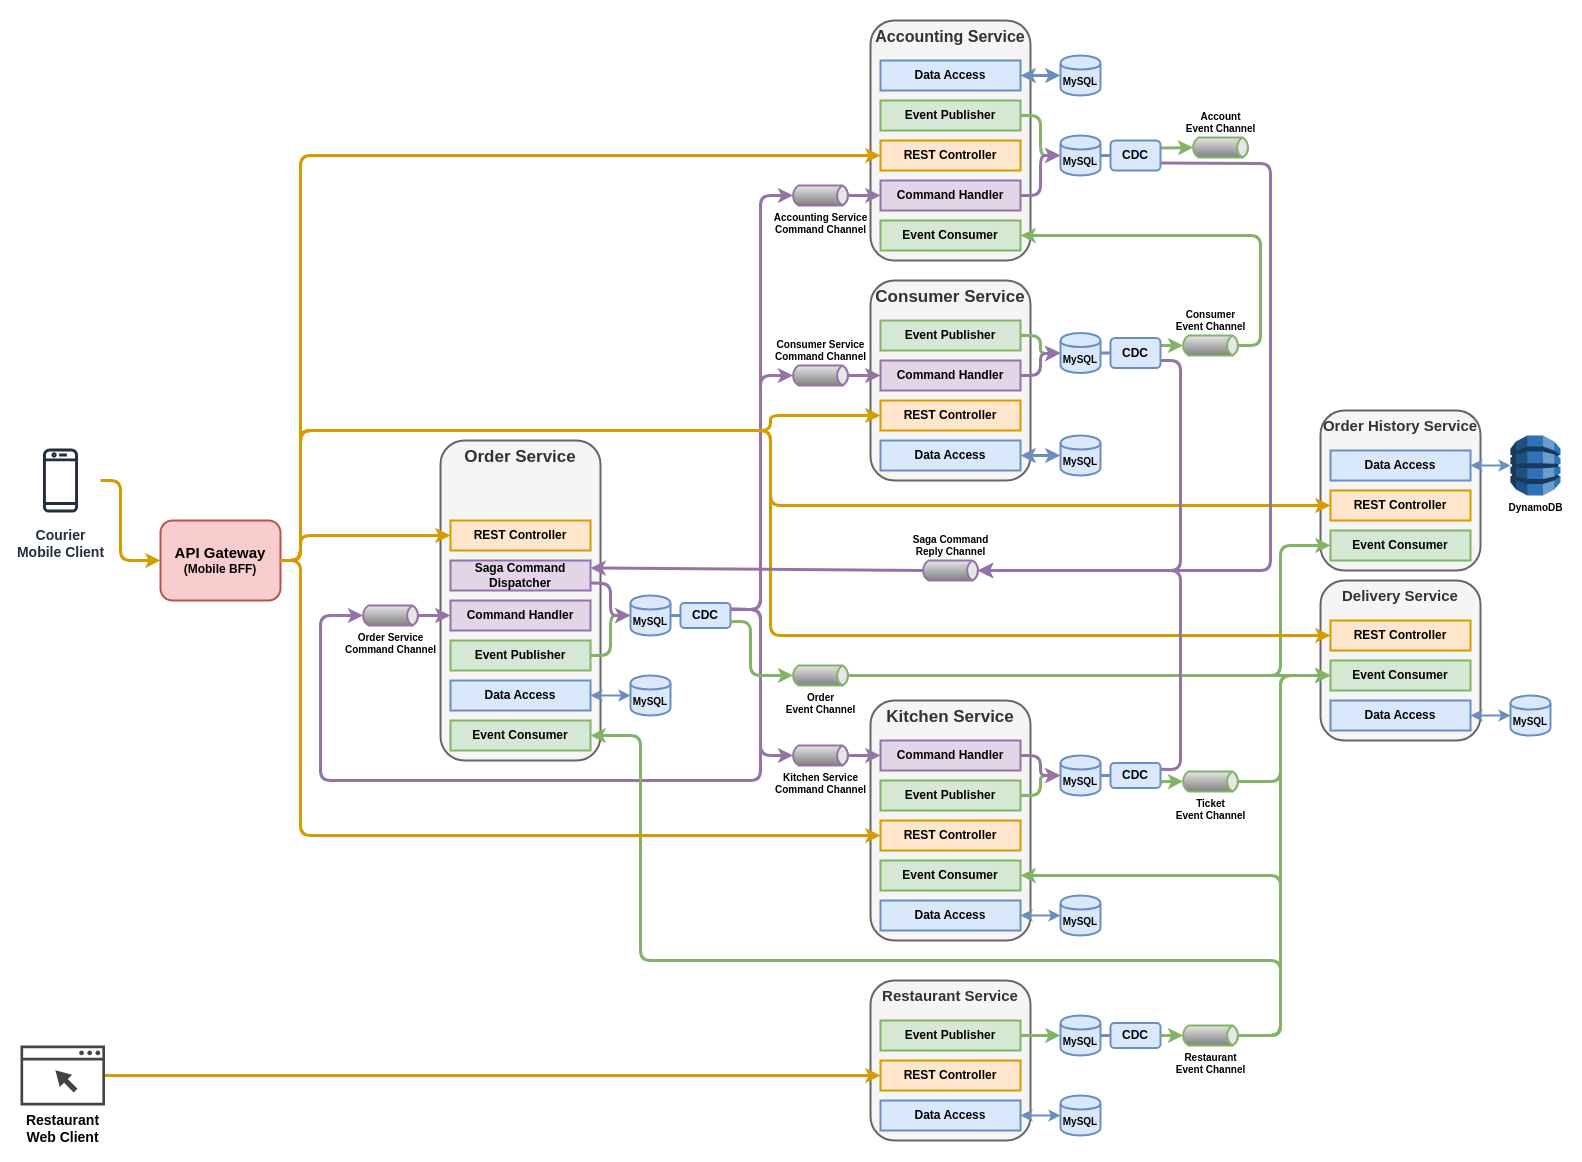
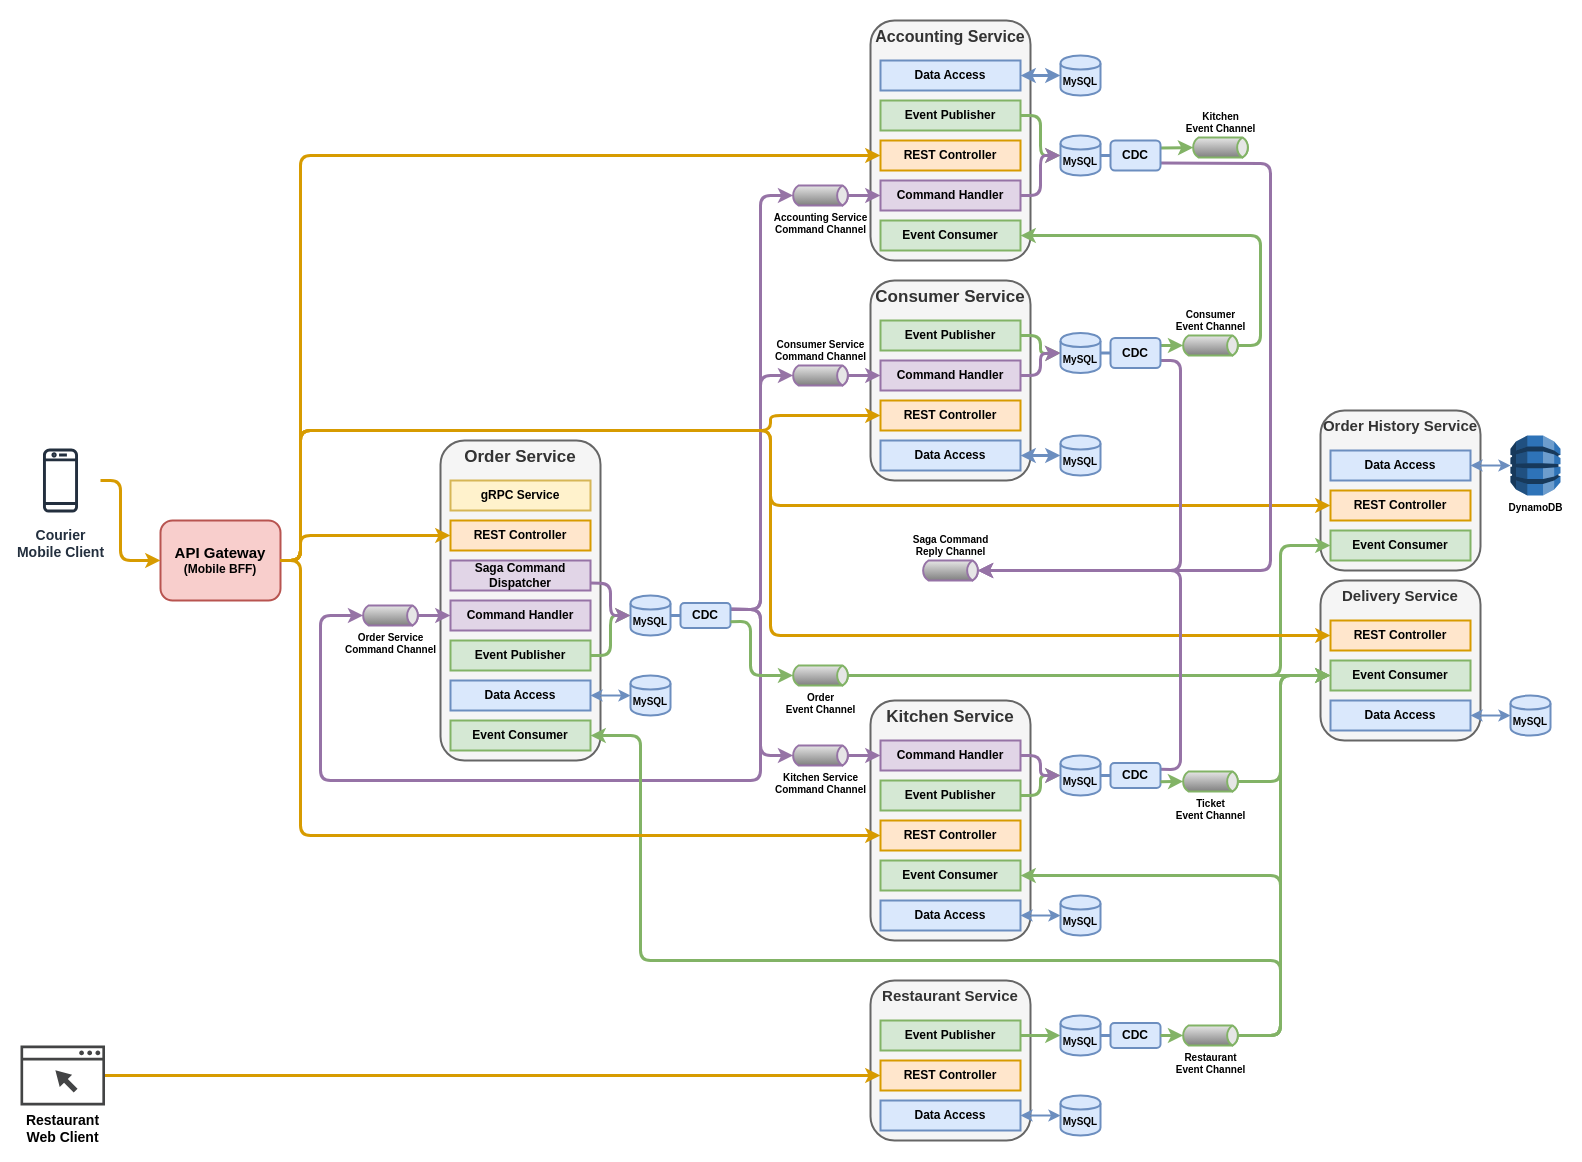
node "Account Event Channel": label "Account Event Channel" -> "Kitchen Event Channel"
node "gRPC Service": added
edge "Saga Command Reply Channel" -> "Saga Command Dispatcher": removed
